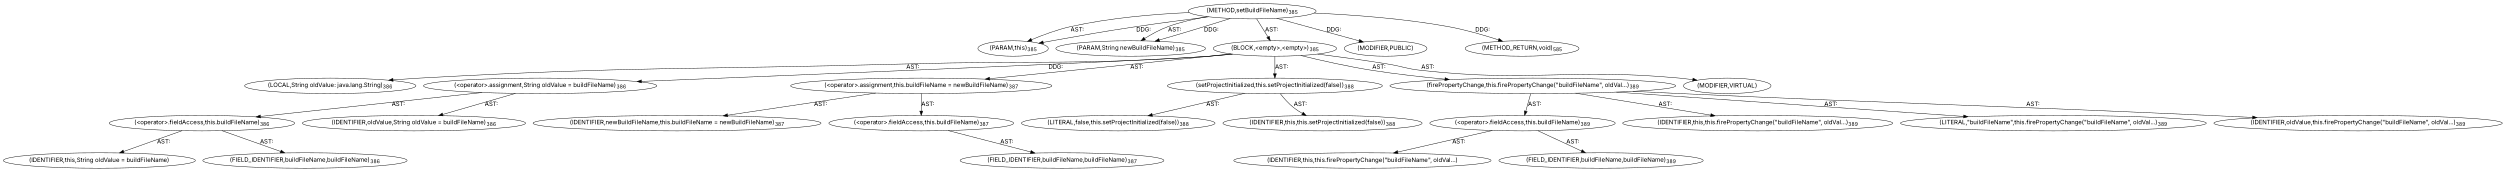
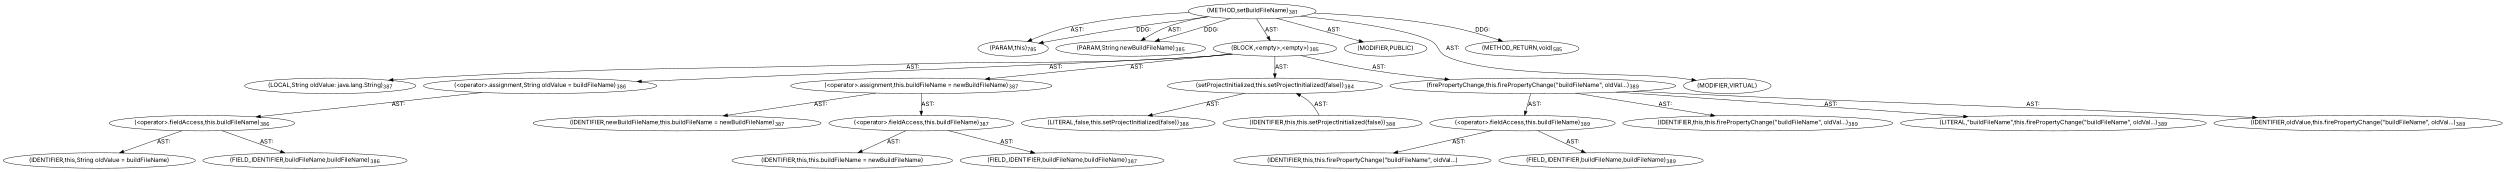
node "(METHOD,setBuildFileName)": text "385" -> "381"
edge "(METHOD,setBuildFileName)" -> "(MODIFIER,PUBLIC)": label "DDG: " -> "AST: "
node "(PARAM,this)": text "385" -> "785"
edge "(BLOCK,<empty>,<empty>)" -> "(<operator>.assignment,String oldValue = buildFileName)": label "DDG: " -> "AST: "
edge "(BLOCK,<empty>,<empty>)" -> "(MODIFIER,VIRTUAL)": now "(METHOD,setBuildFileName)" -> "(MODIFIER,VIRTUAL)"
node "(LOCAL,String oldValue: java.lang.String)": text "386" -> "387"
node "(setProjectInitialized,this.setProjectInitialized(false))": text "388" -> "384"
edge "(setProjectInitialized,this.setProjectInitialized(false))" -> "(IDENTIFIER,this,this.setProjectInitialized(false))": reversed
node "(IDENTIFIER,oldValue,String oldValue = buildFileName)": removed
node "(IDENTIFIER,this,this.buildFileName = newBuildFileName)": added
